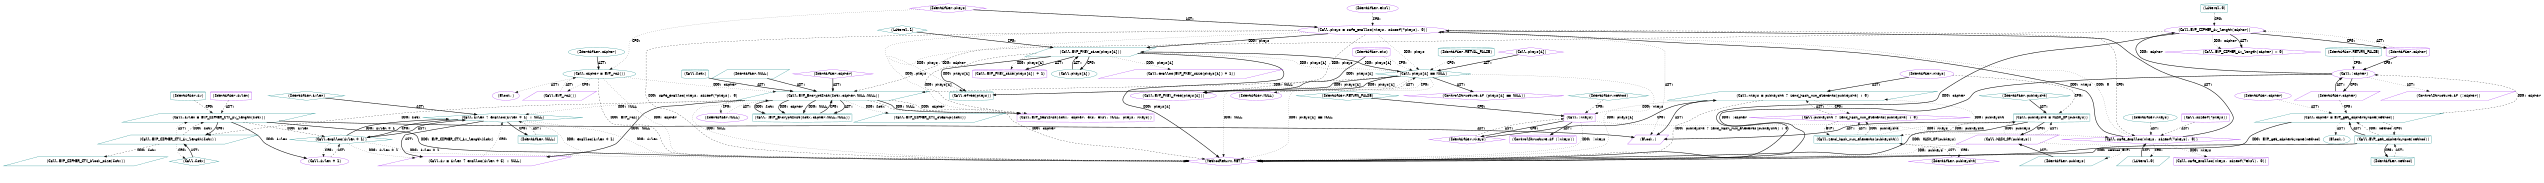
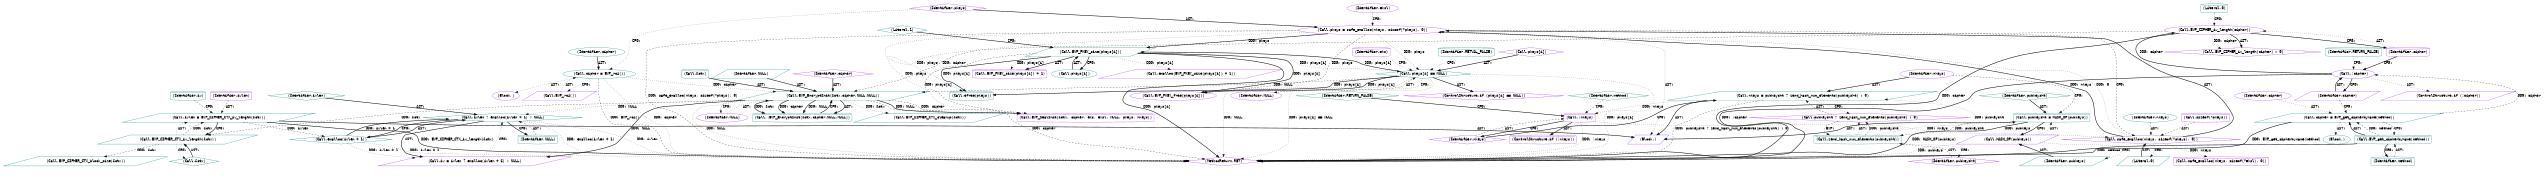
edge "(Identifier,eks)" -> "(Call,EVP_PKEY_free(pkeys[i]))": now "(Call,EVP_PKEY_size(pkeys[i]))" -> "(Call,EVP_PKEY_free(pkeys[i]))"
edge "(Call,HASH_OF(pubkeys))" -> "(Identifier,pubkeys)": label "EVP: " -> "CFG: "
node "(Call,ivlen + 1)": removed
